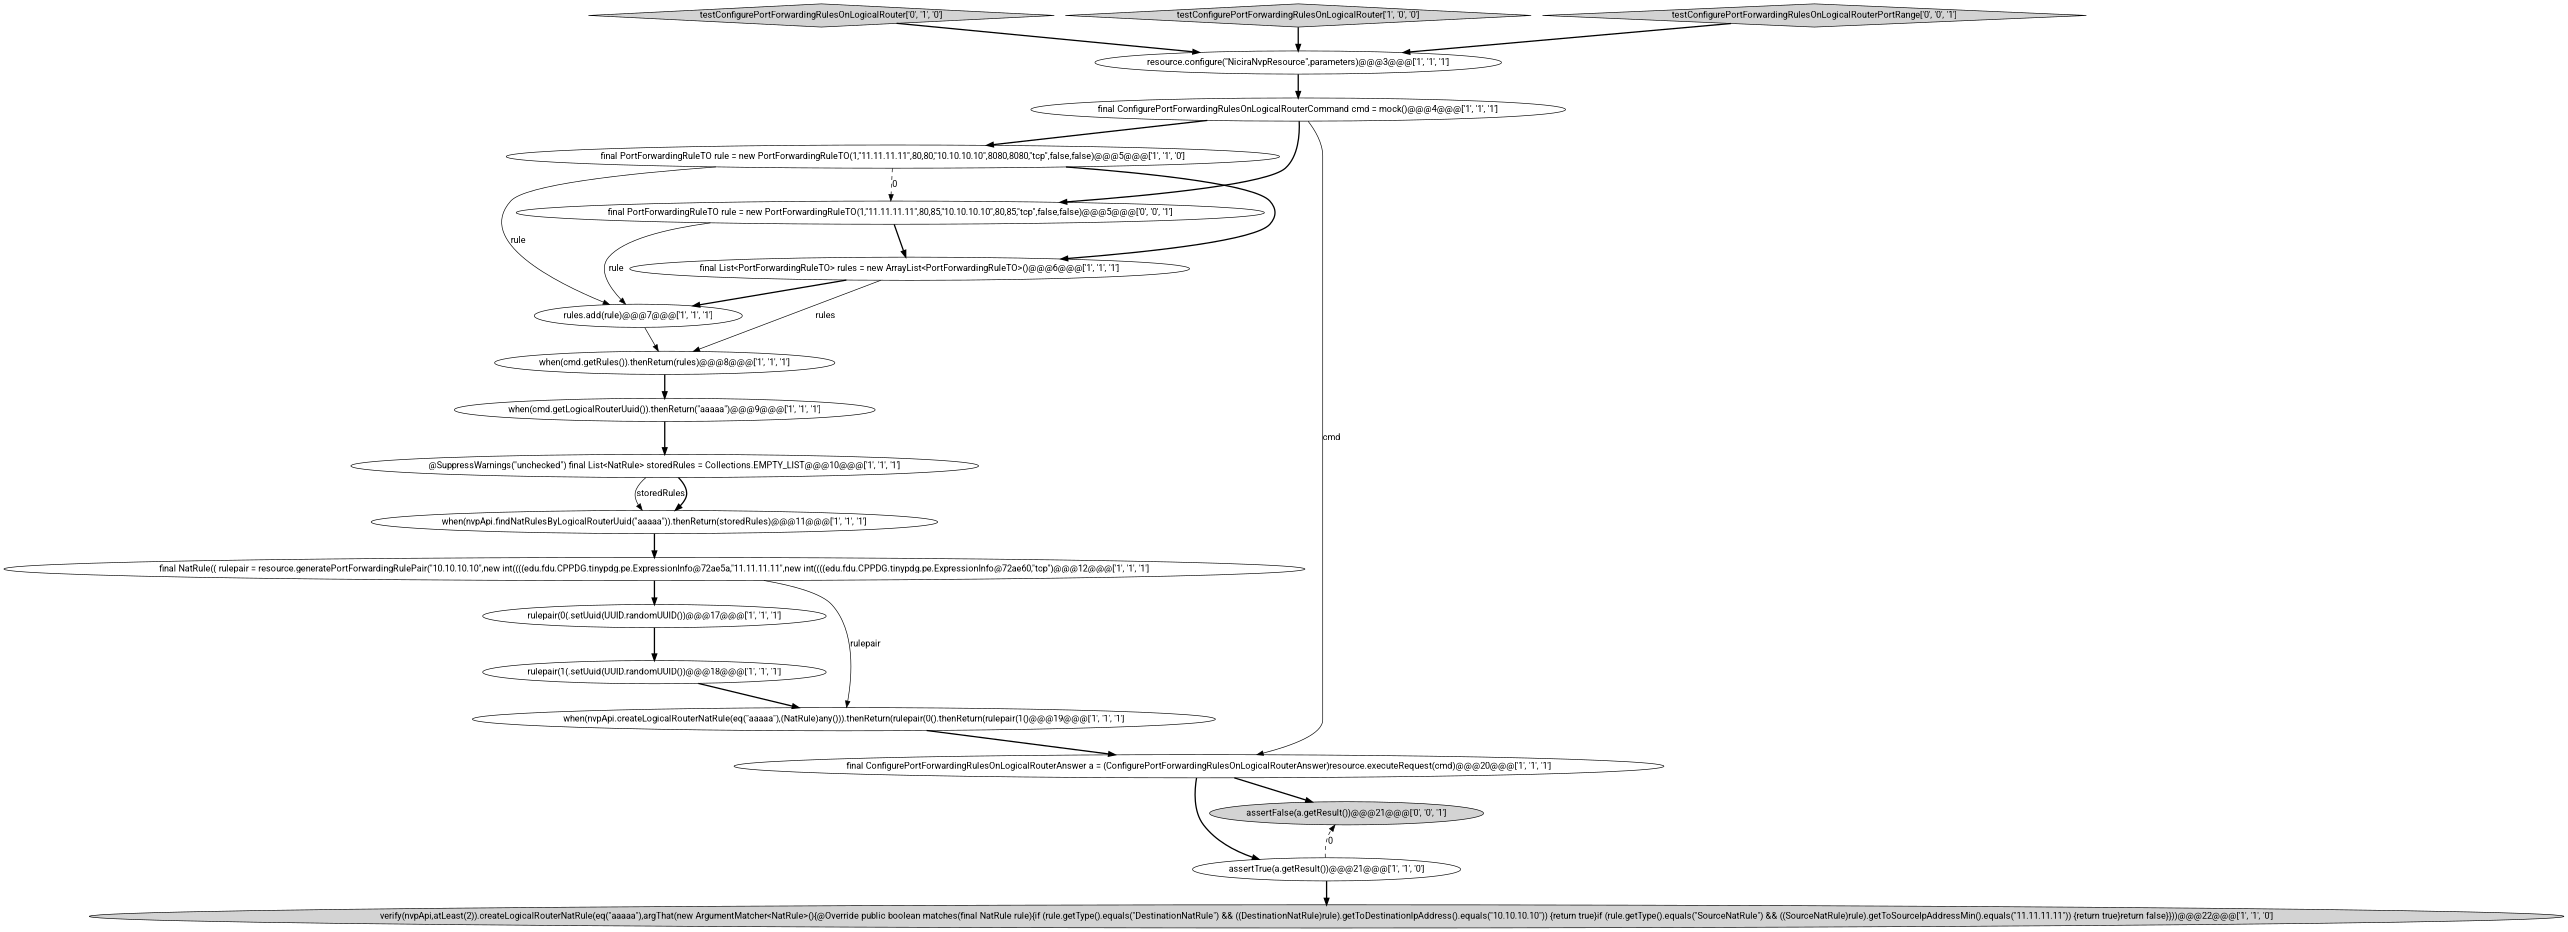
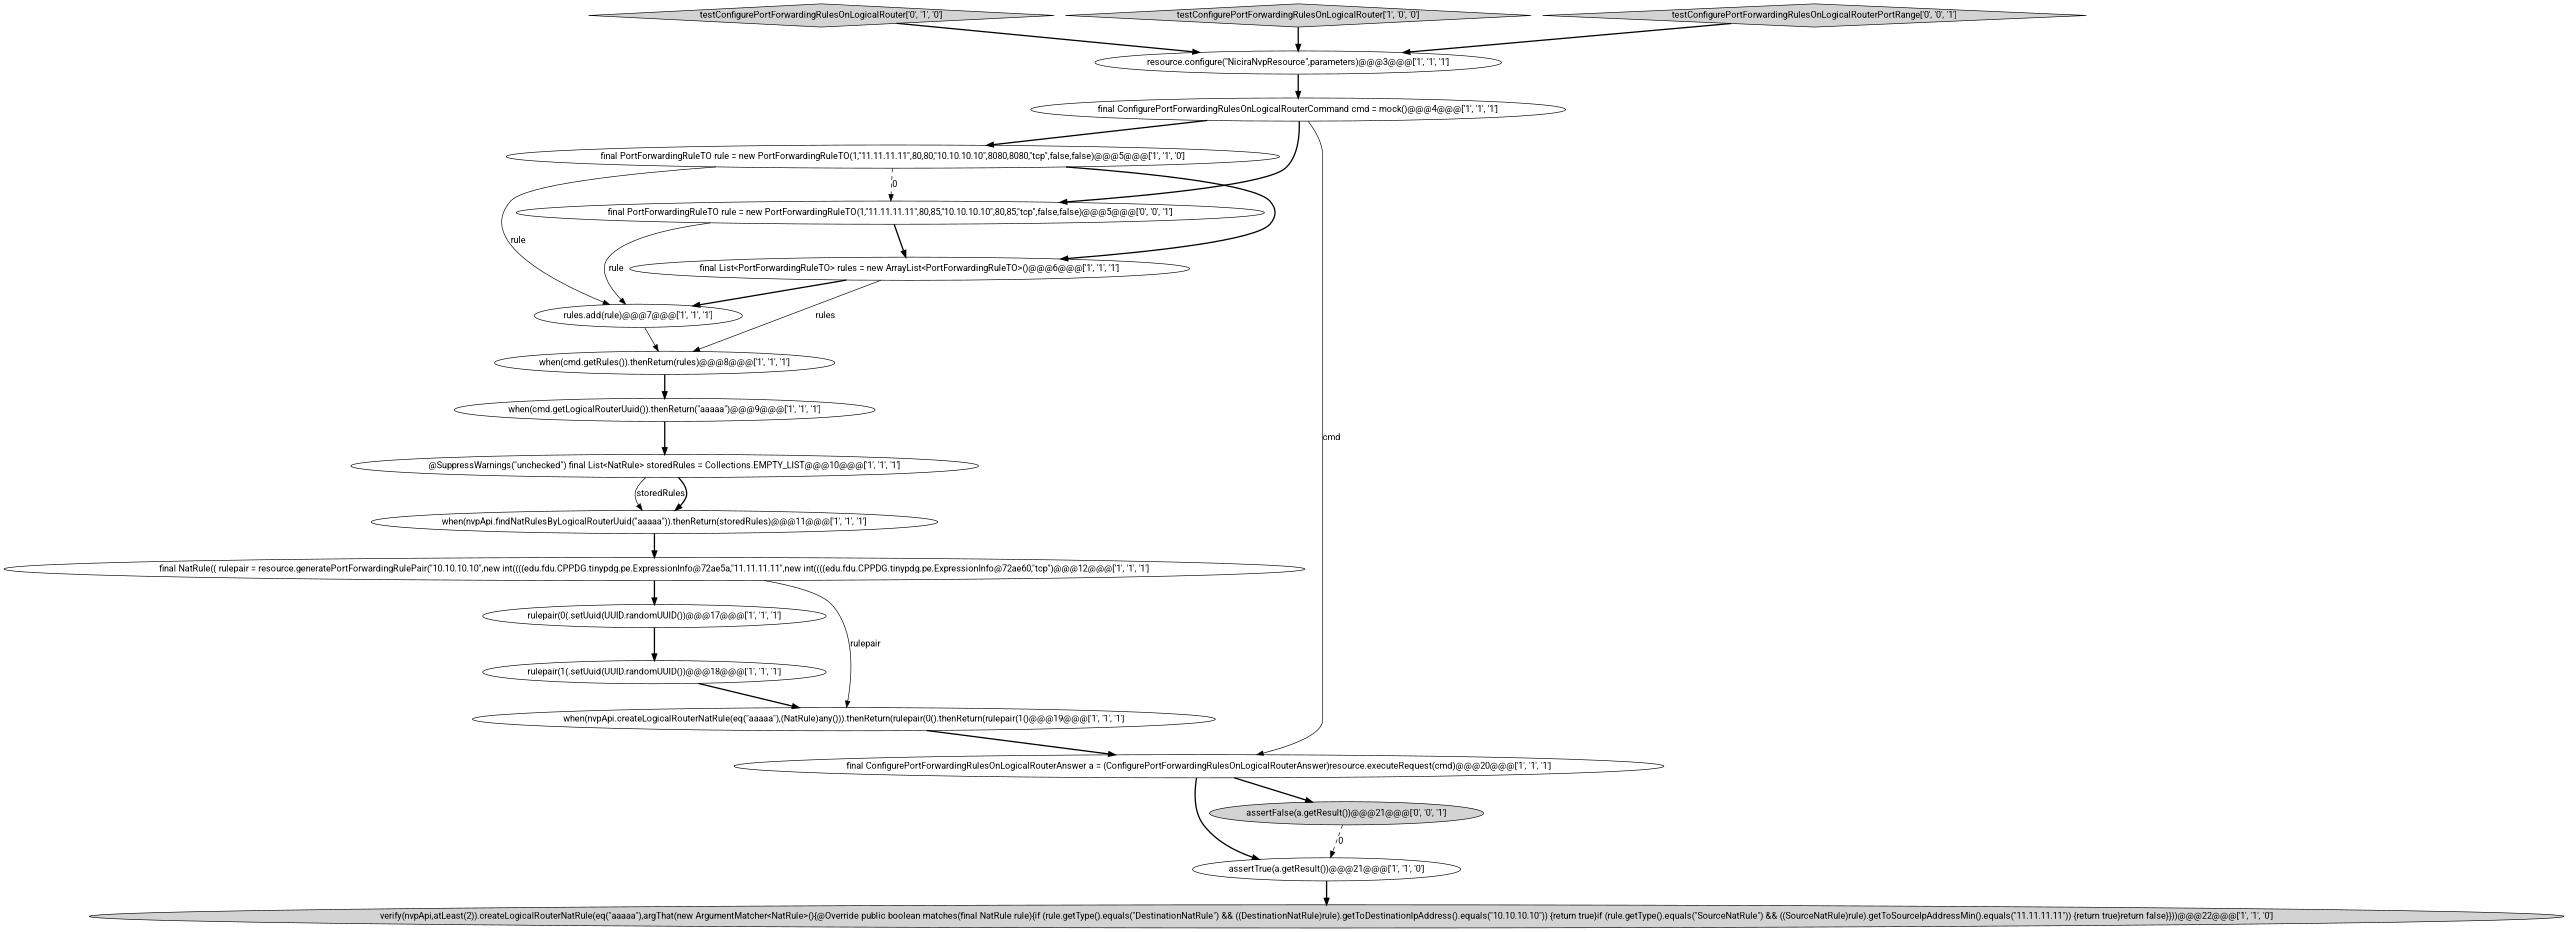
edge "assertTrue(a.getResult())@@@21@@@['1', '1', '0']" -> "assertFalse(a.getResult())@@@21@@@['0', '0', '1']": reversed
